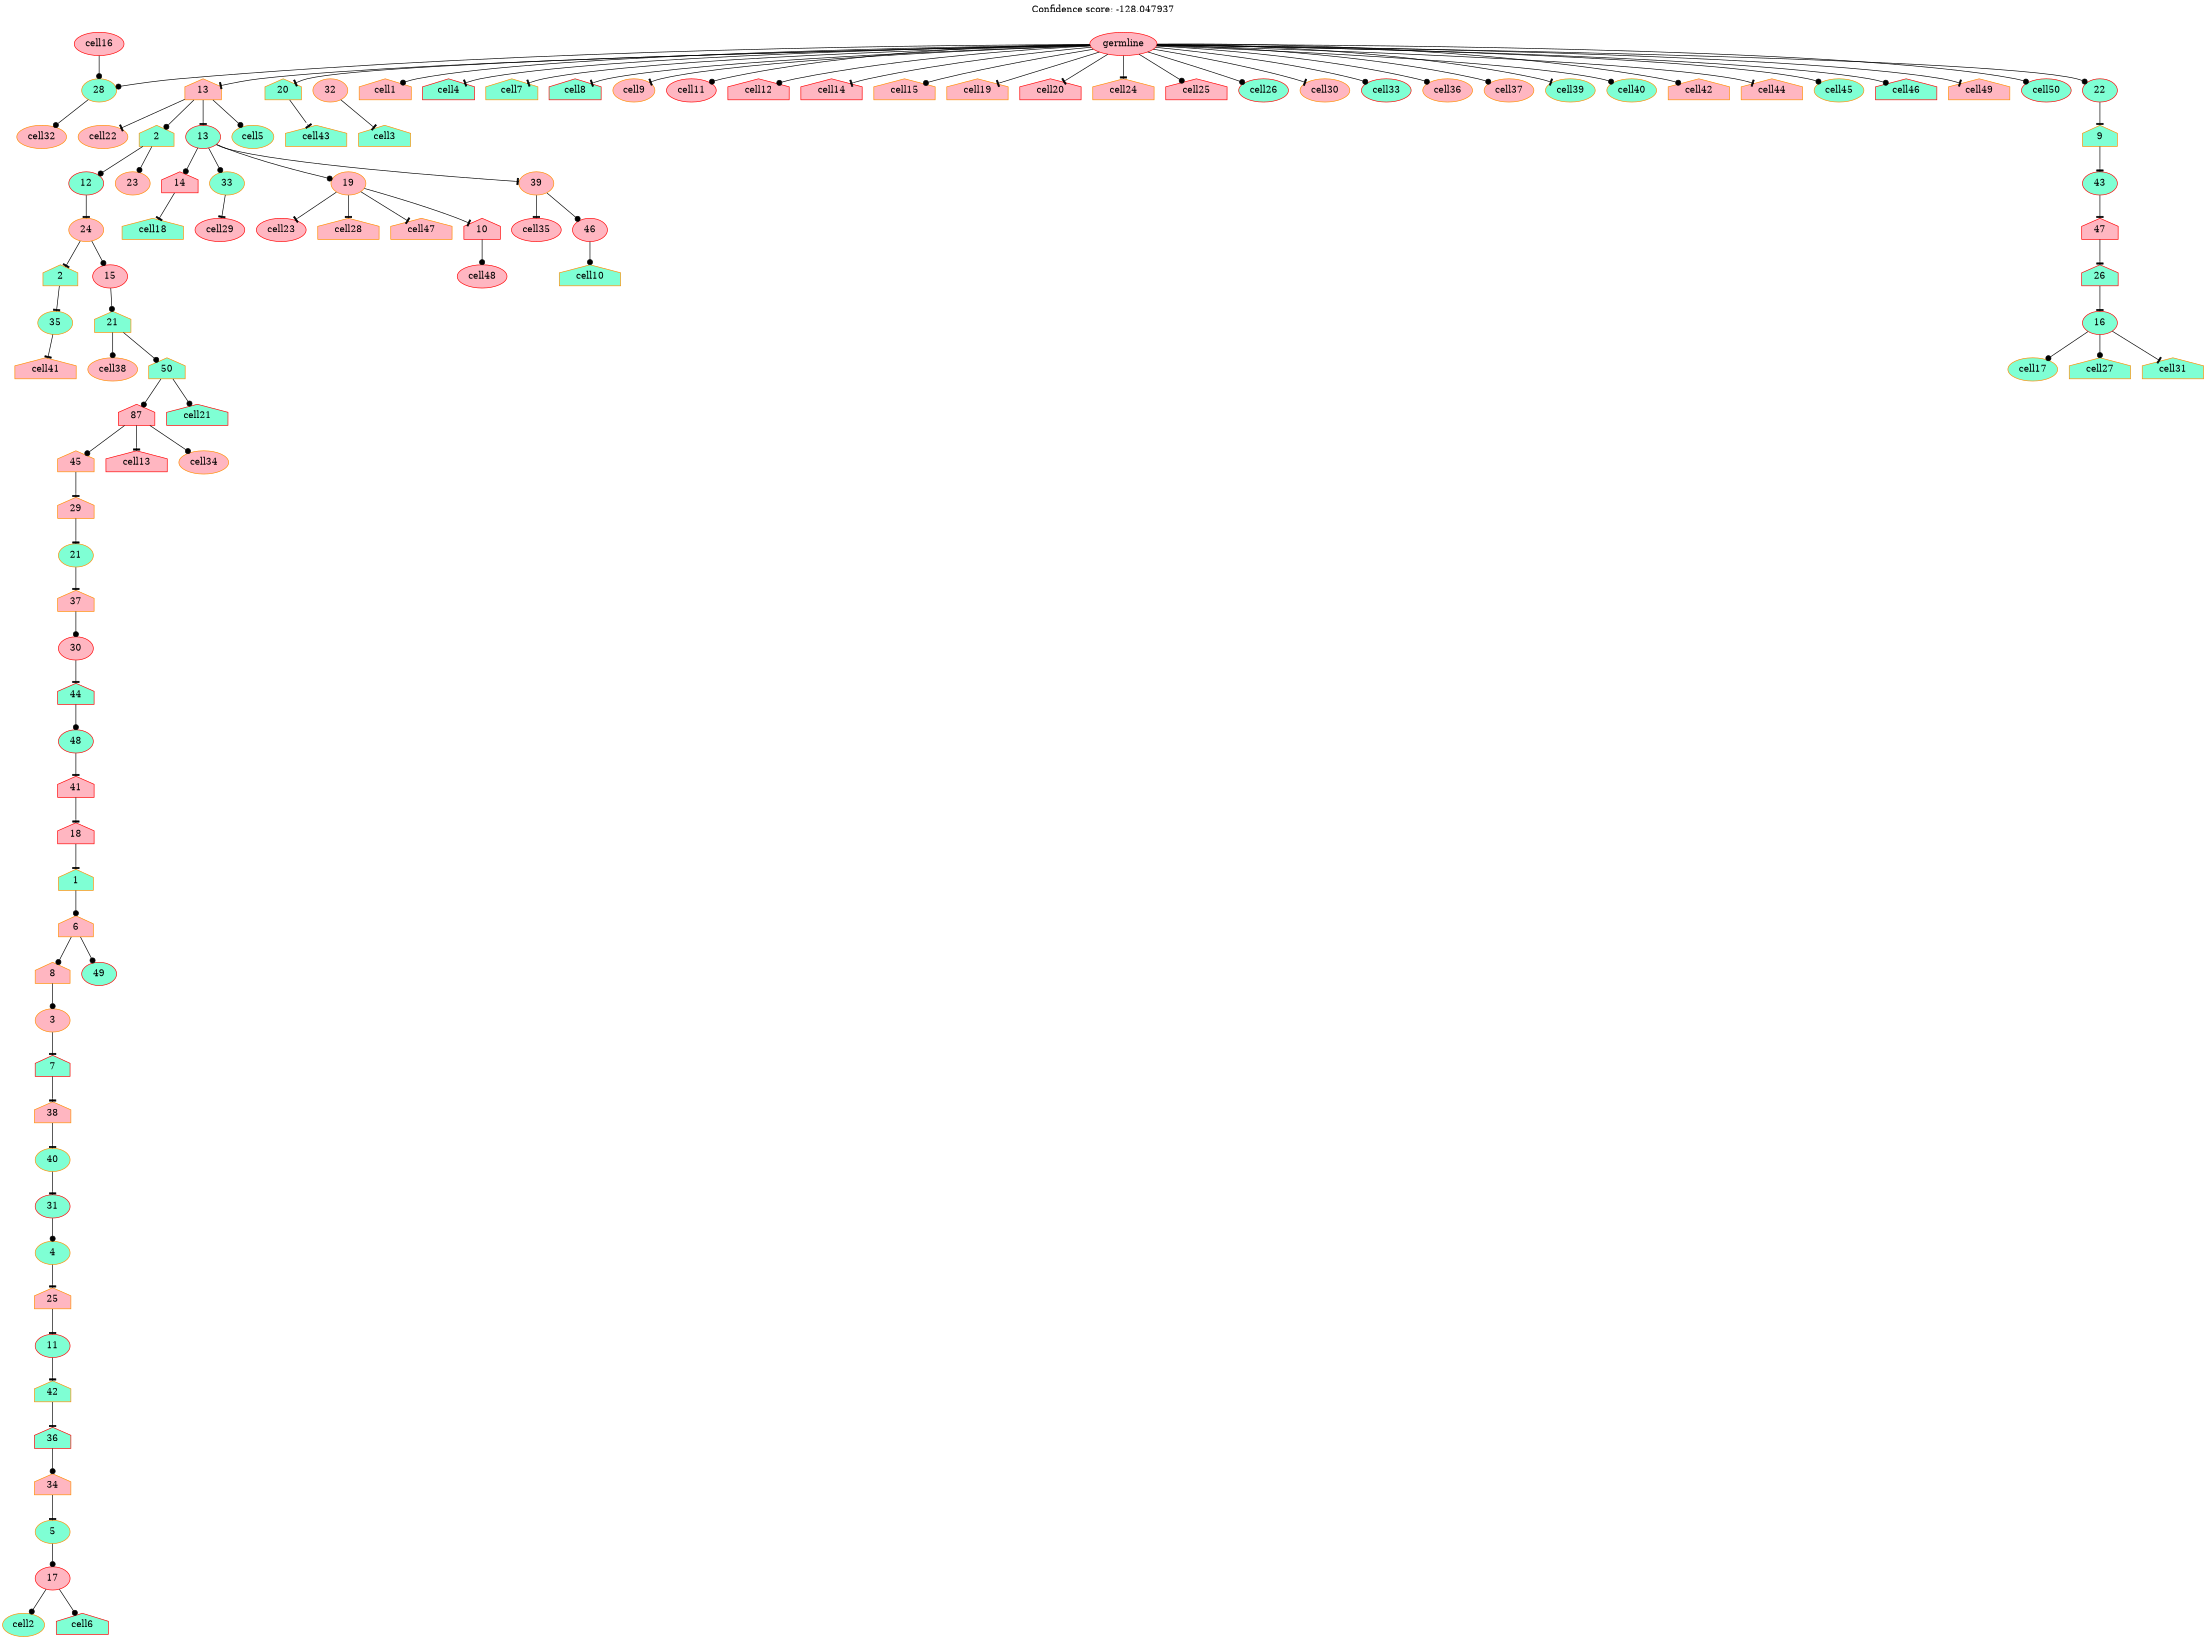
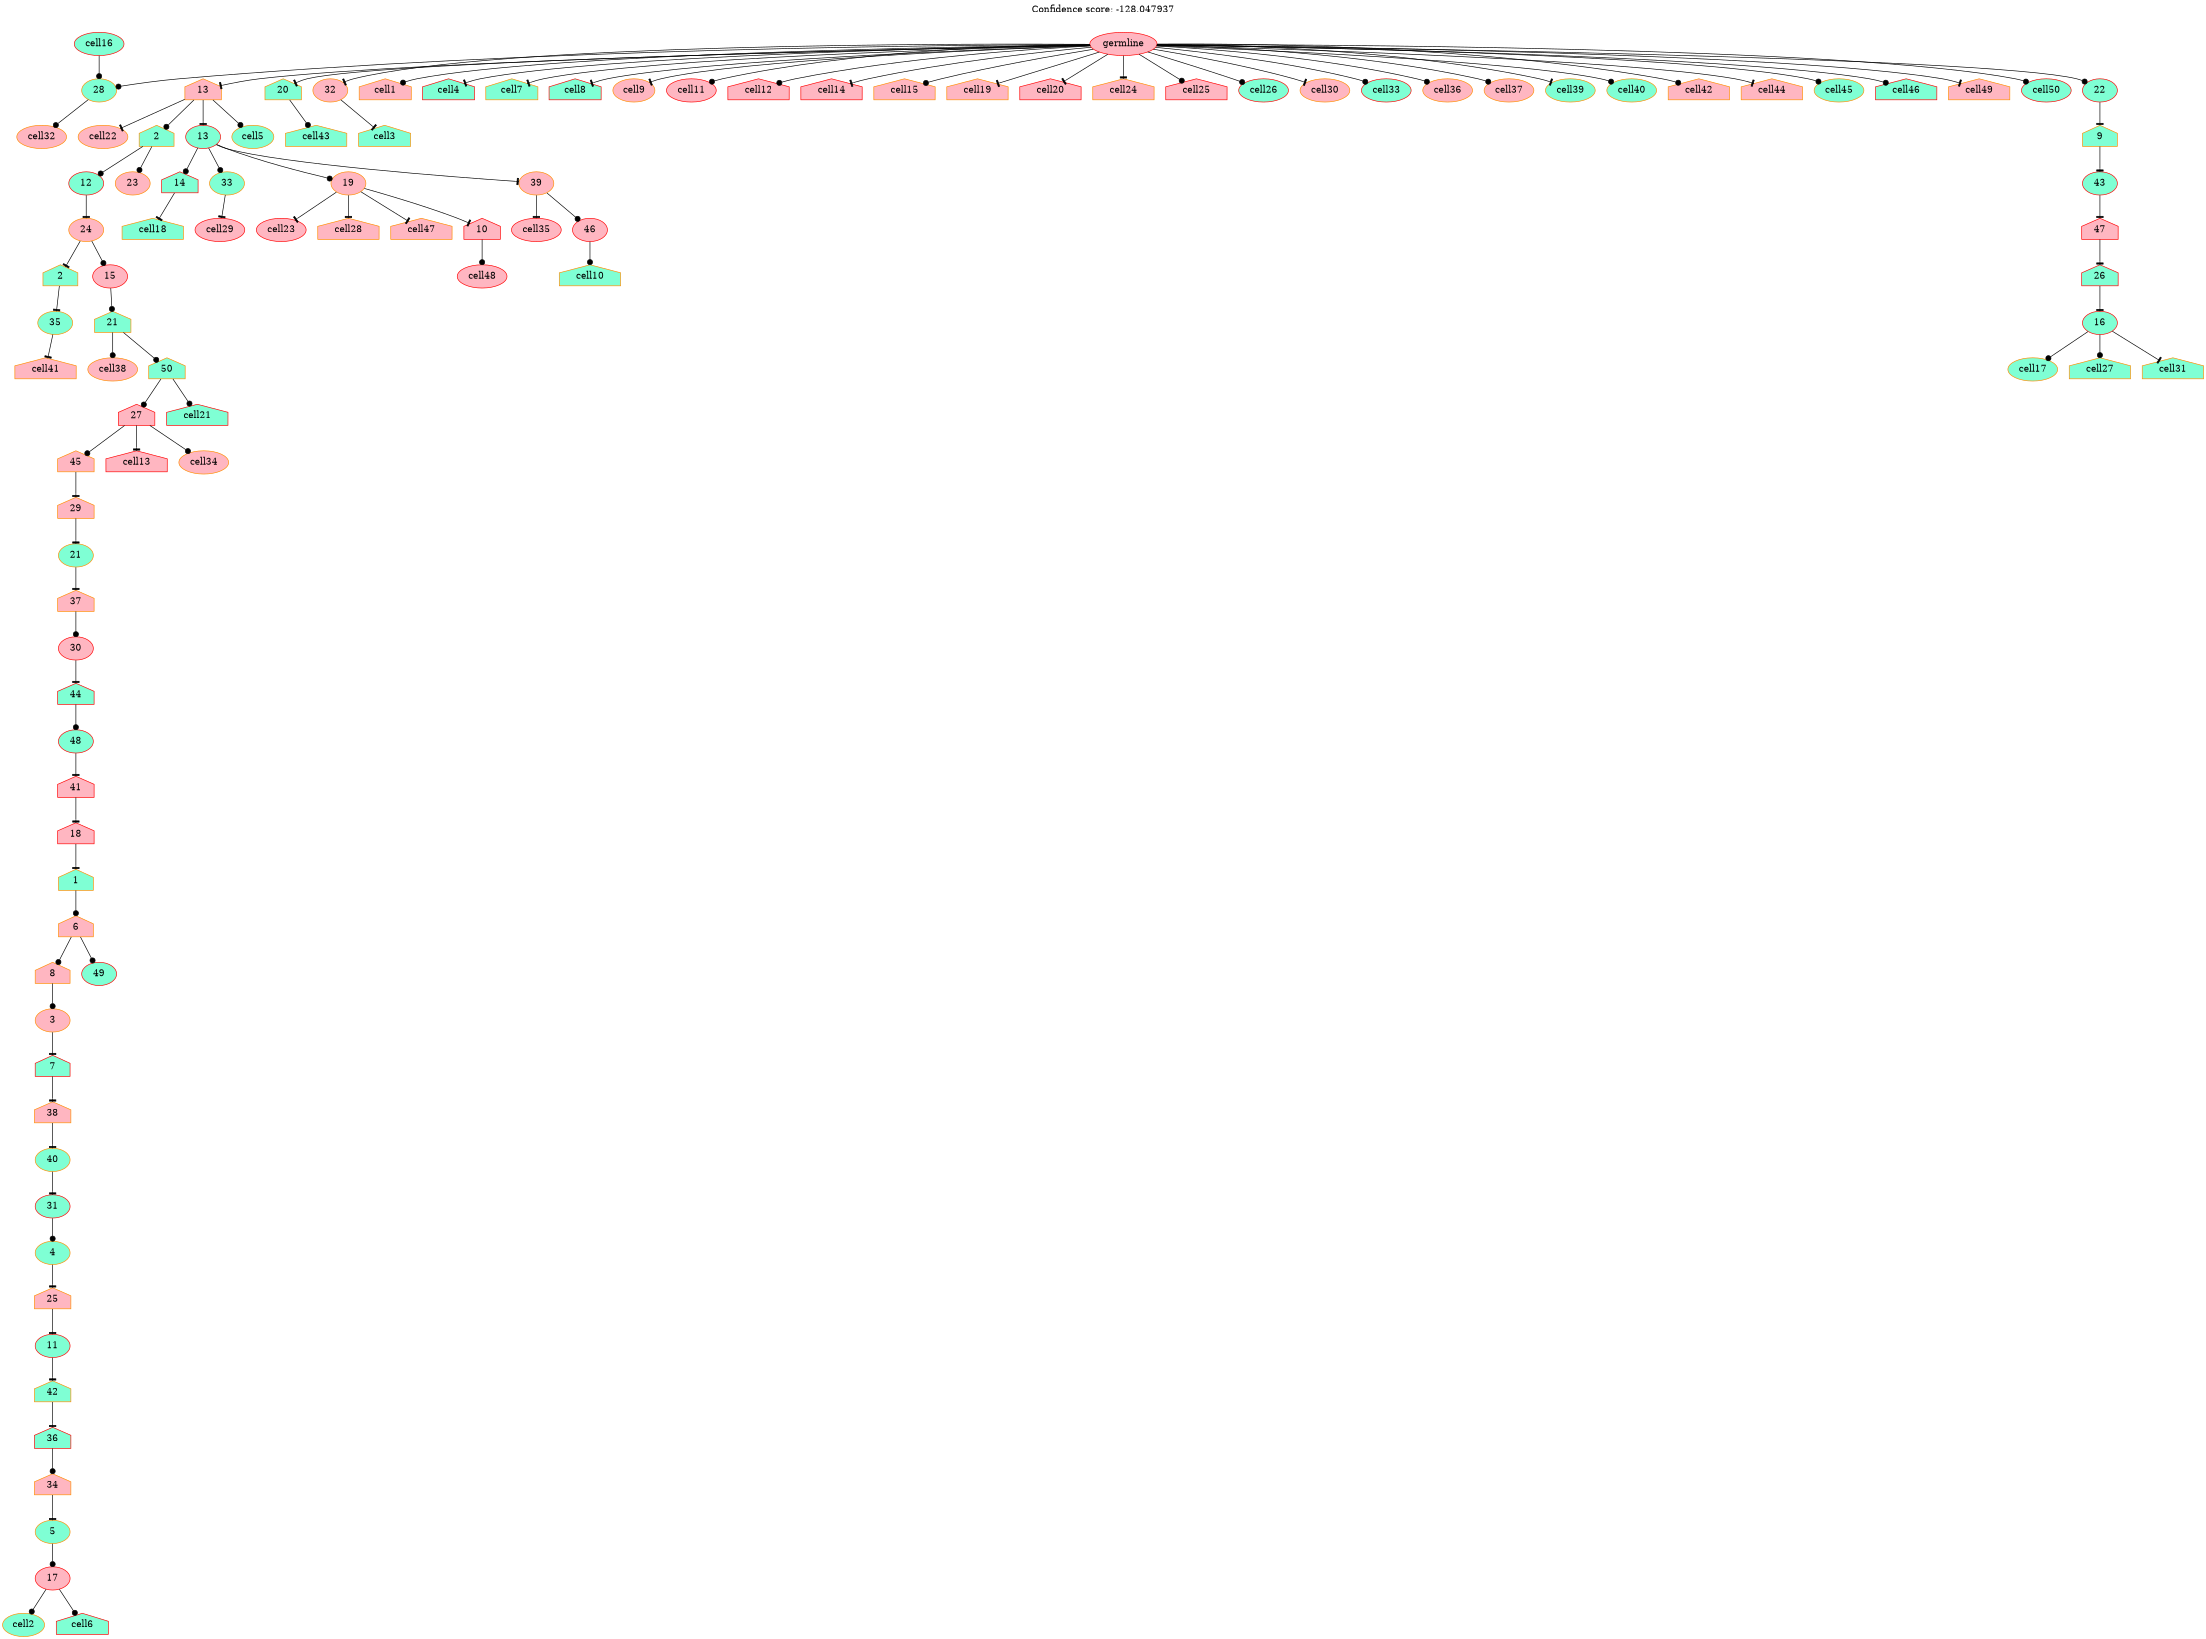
node "cell16": fillcolor lightpink -> aquamarine
edge "germline" -> "32": added
edge "20" -> "cell43": arrowhead tee -> dot
node "14": fillcolor lightpink -> aquamarine
node "87": label "87" -> "27"
